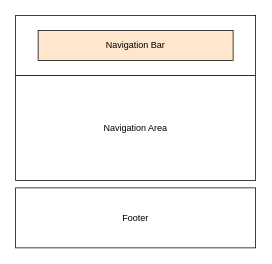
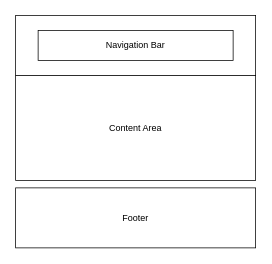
node "Navigation Bar": fillcolor #ffe6cc -> #ffffff
node "Navigation Area": label "Navigation Area" -> "Content Area"
